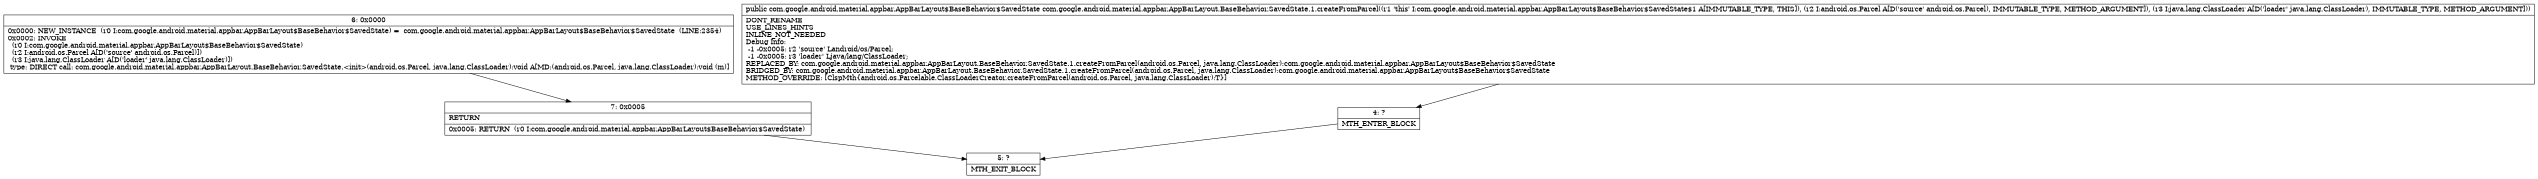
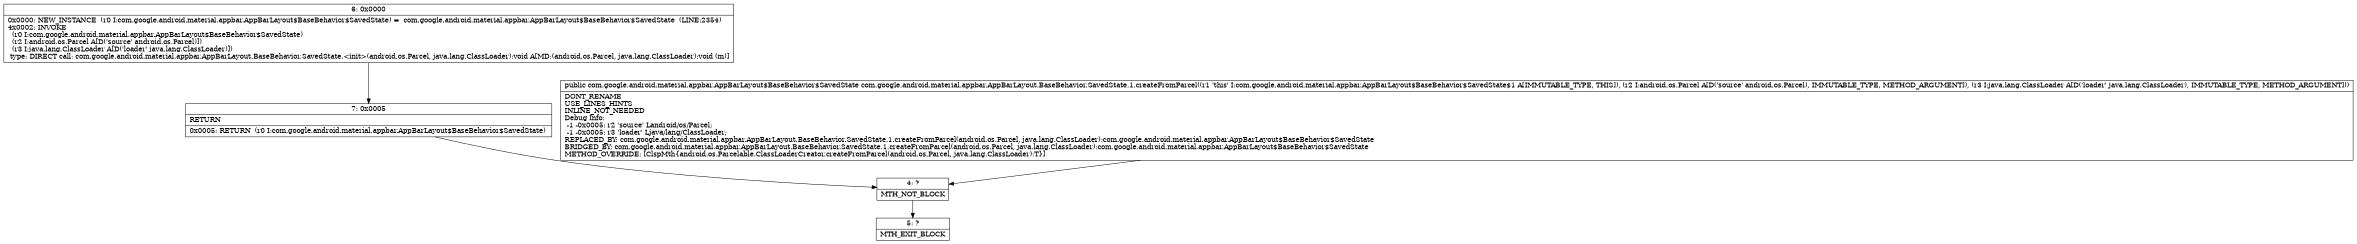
node "6: 0x0000": text "0x0002: INVOKE" -> "4x0002: INVOKE"
node "4: ?": text "MTH_ENTER_BLOCK" -> "MTH_NOT_BLOCK"
edge "7: 0x0005" -> "5: ?": now "7: 0x0005" -> "4: ?"
